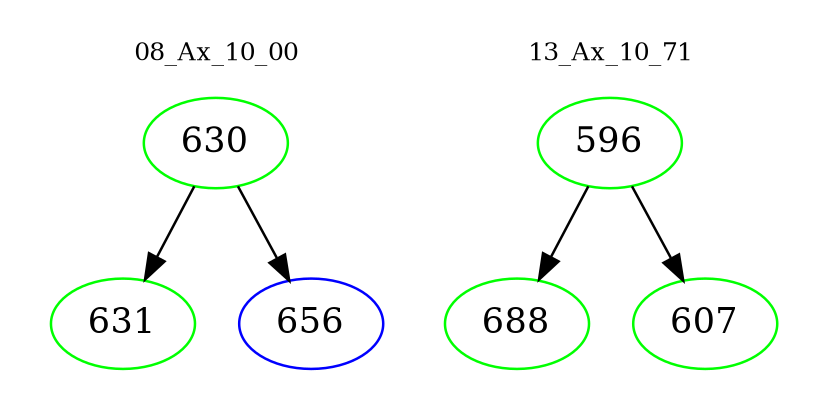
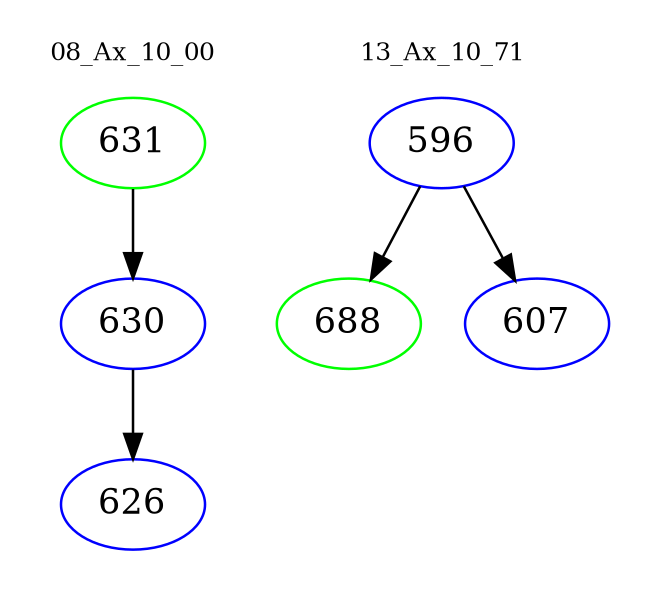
node "630": color green -> blue
node "596": color green -> blue
edge "630" -> "631": reversed
node "656": label "656" -> "626"
node "607": color green -> blue
